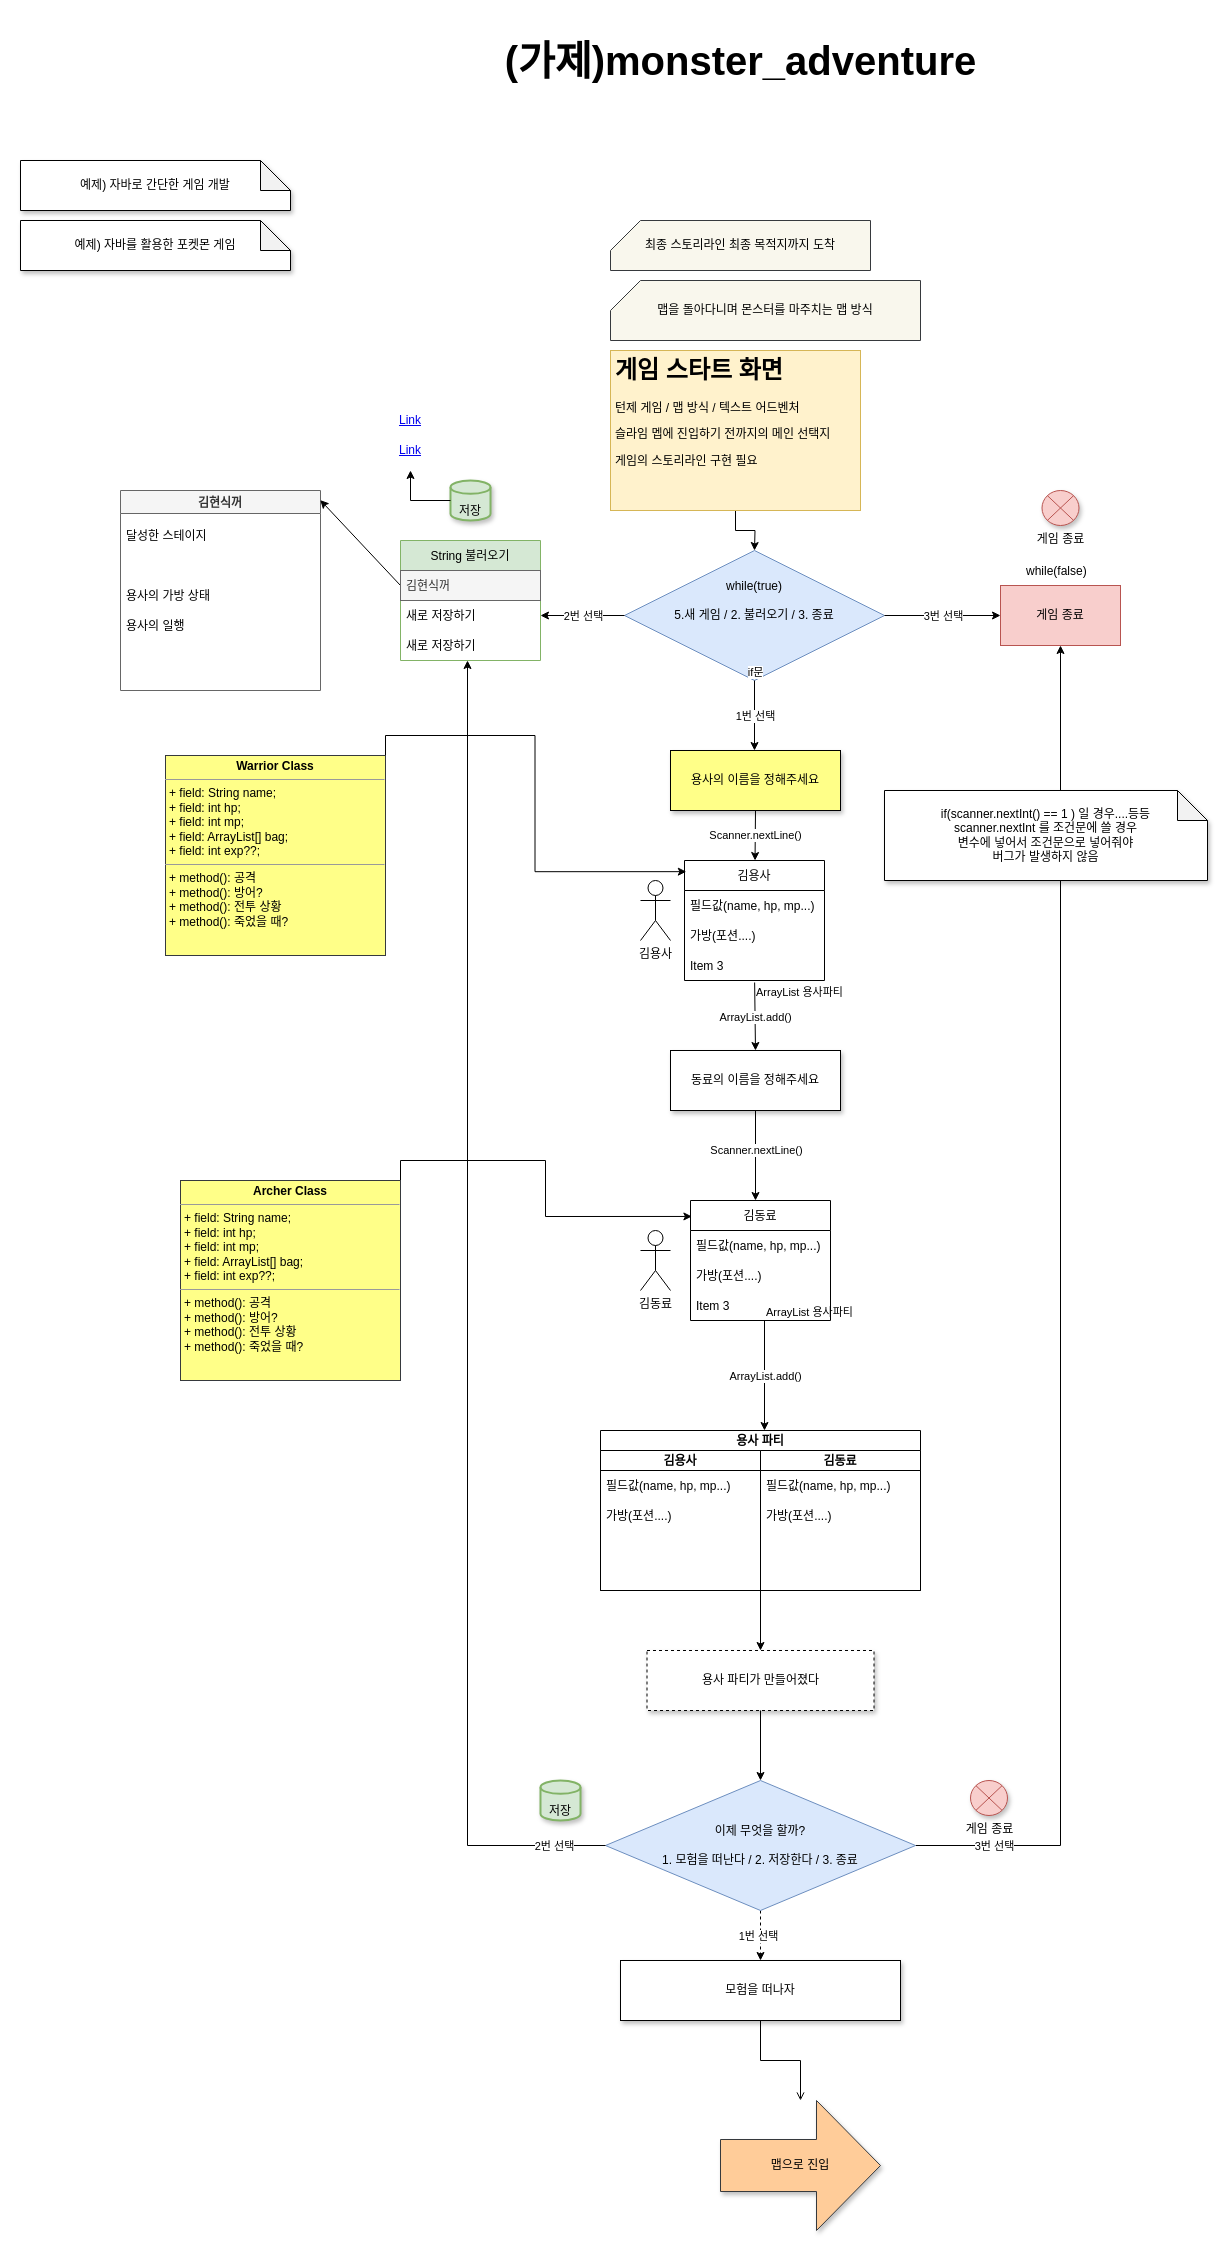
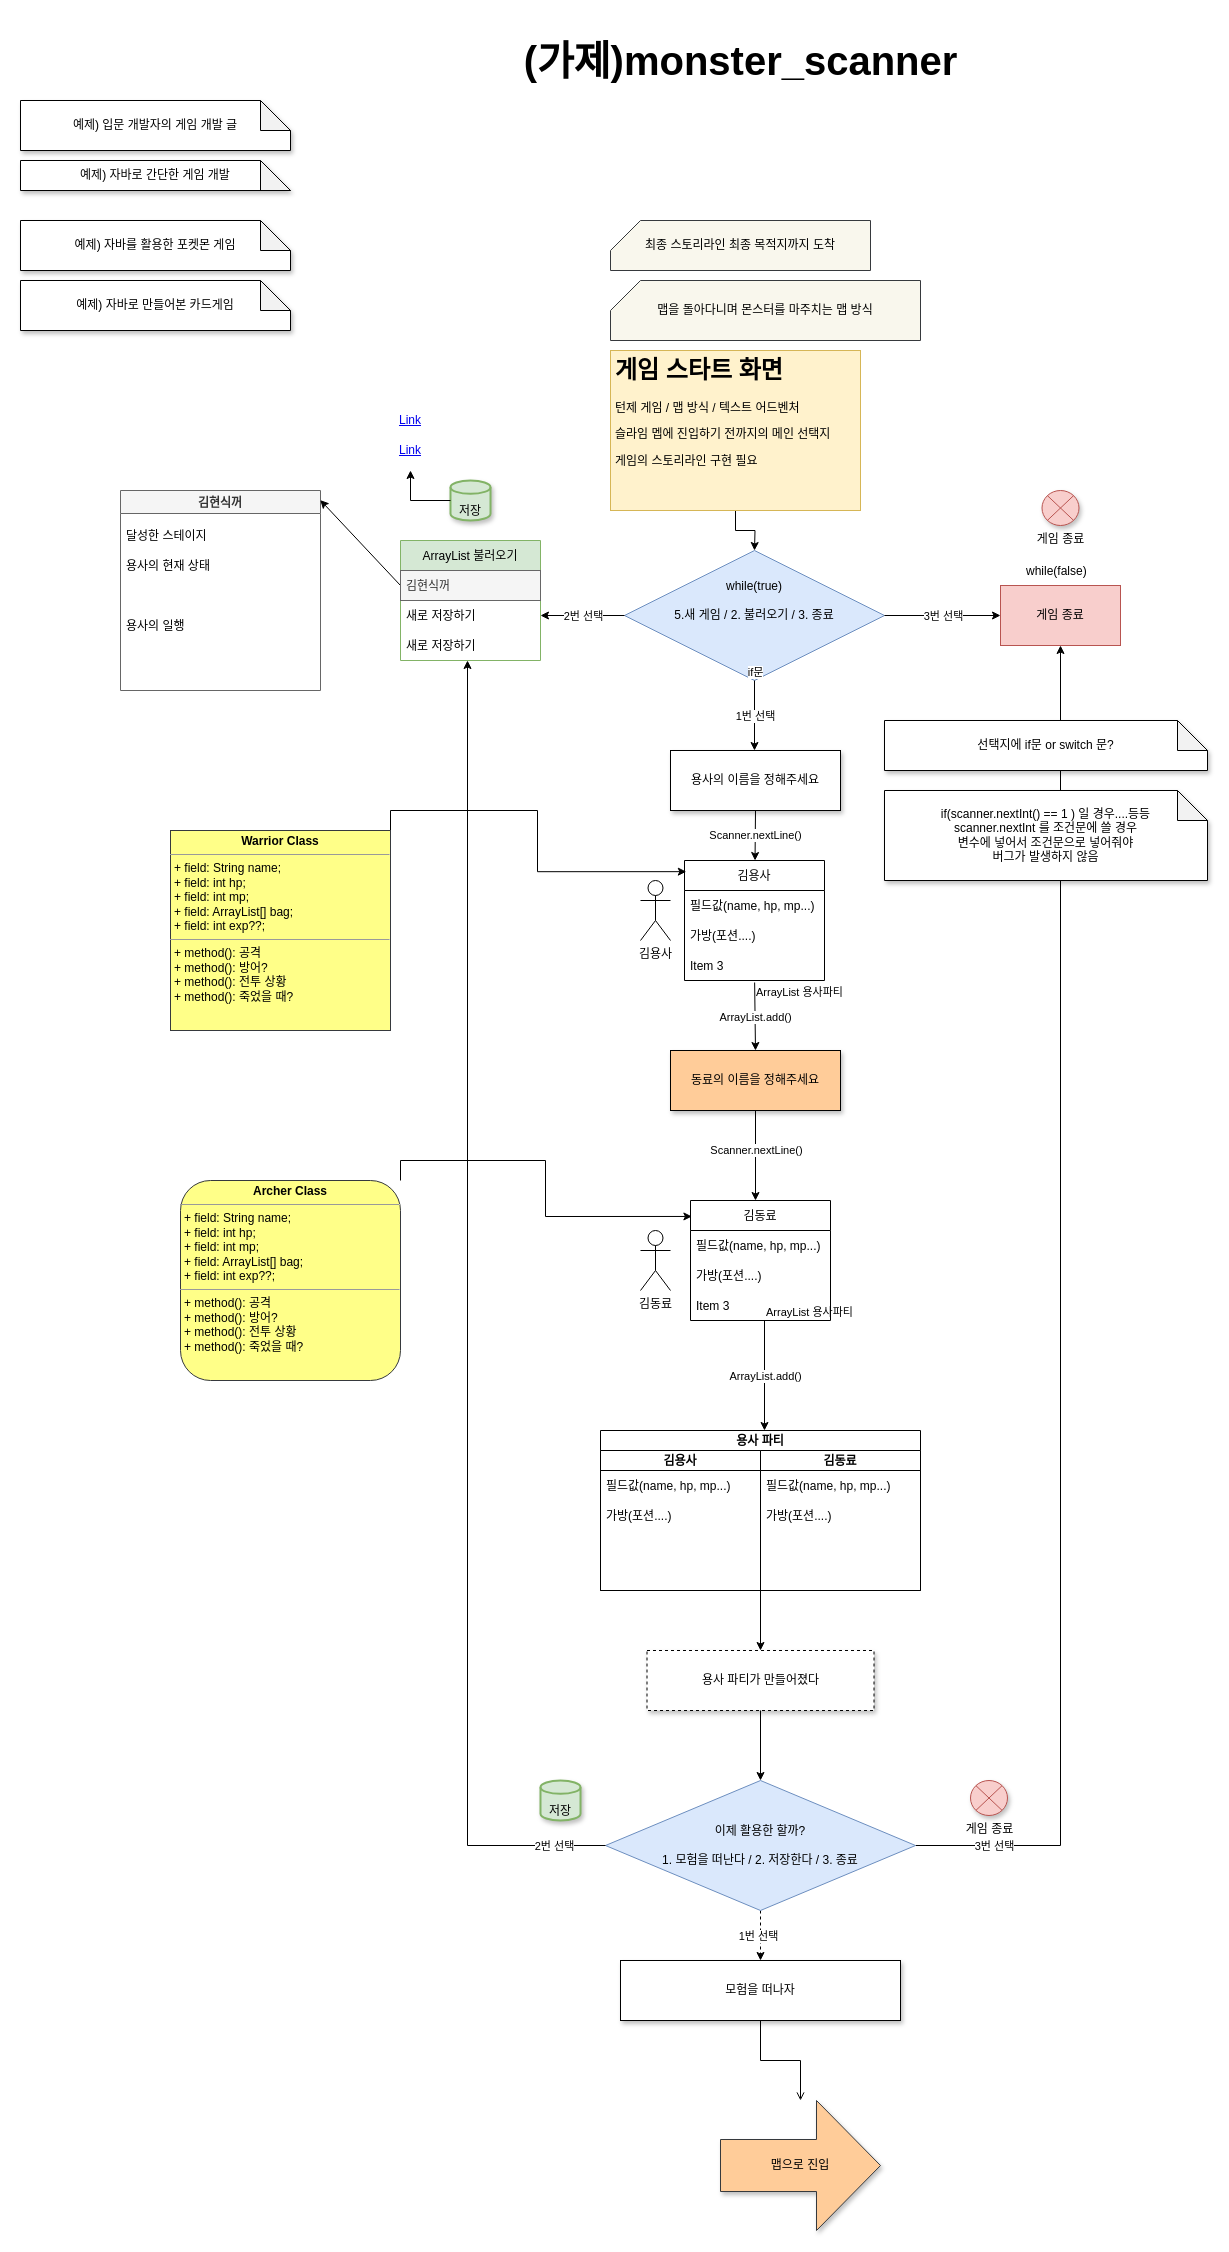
node "(가제)monster_adventure": label "(가제)monster_adventure" -> "(가제)monster_scanner"
node "예제) 입문 개발자의 게임 개발 글": added
node "예제) 자바로 간단한 게임 개발": size 270x50 -> 270x30
node "예제) 자바로 만들어본 카드게임": added
node "String 불러오기": label "String 불러오기" -> "ArrayList 불러오기"
node "용사의 현재 상태": added
node "용사의 가방 상태": removed
node "선택지에 if문 or switch 문?": added
node "용사의 이름을 정해주세요": fillcolor #ffff88 -> #ffffff
node "Warrior Class + field: String name; + field: int hp; + field: int mp; + field: ArrayList[] bag; + field: int exp??; + method(): 공격 + method(): 방어? + method(): 전투 상황 + method(): 죽었을 때?": moved (276, 856) -> (281, 931)
node "동료의 이름을 정해주세요": fillcolor #ffffff -> #ffcc99
node "Archer Class + field: String name; + field: int hp; + field: int mp; + field: ArrayList[] bag; + field: int exp??; + method(): 공격 + method(): 방어? + method(): 전투 상황 + method(): 죽었을 때?": shape rectangle -> rounded rectangle
node "이제 무엇을 할까? 1. 모험을 떠난다 / 2. 저장한다 / 3. 종료": label "이제 무엇을 할까? 1. 모험을 떠난다 / 2. 저장한다 / 3. 종료" -> "이제 활용한 할까? 1. 모험을 떠난다 / 2. 저장한다 / 3. 종료"
